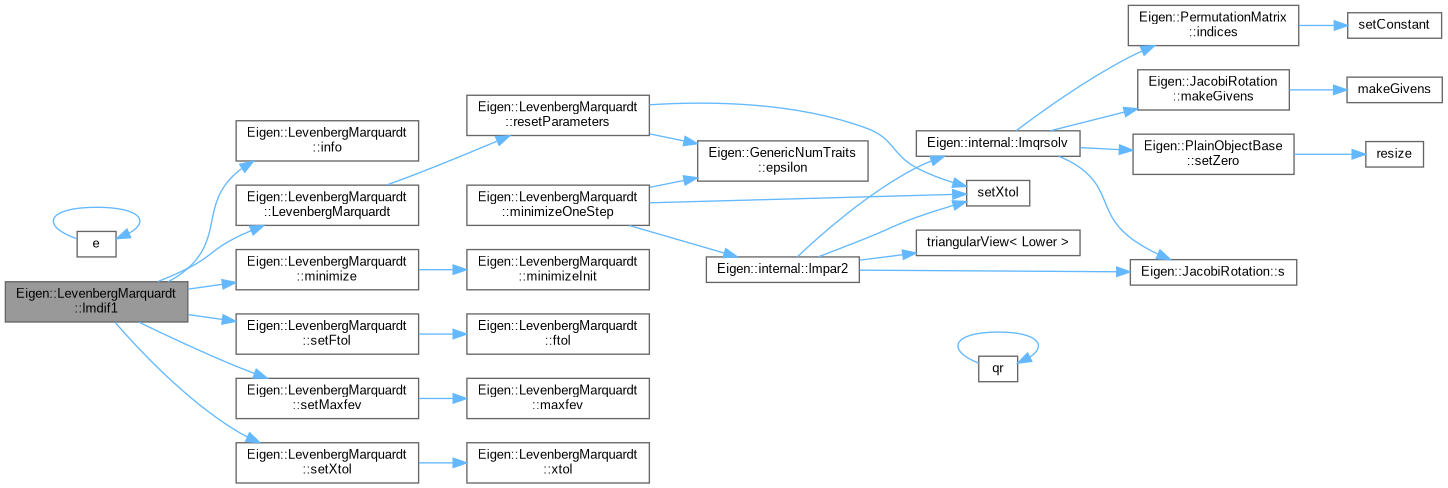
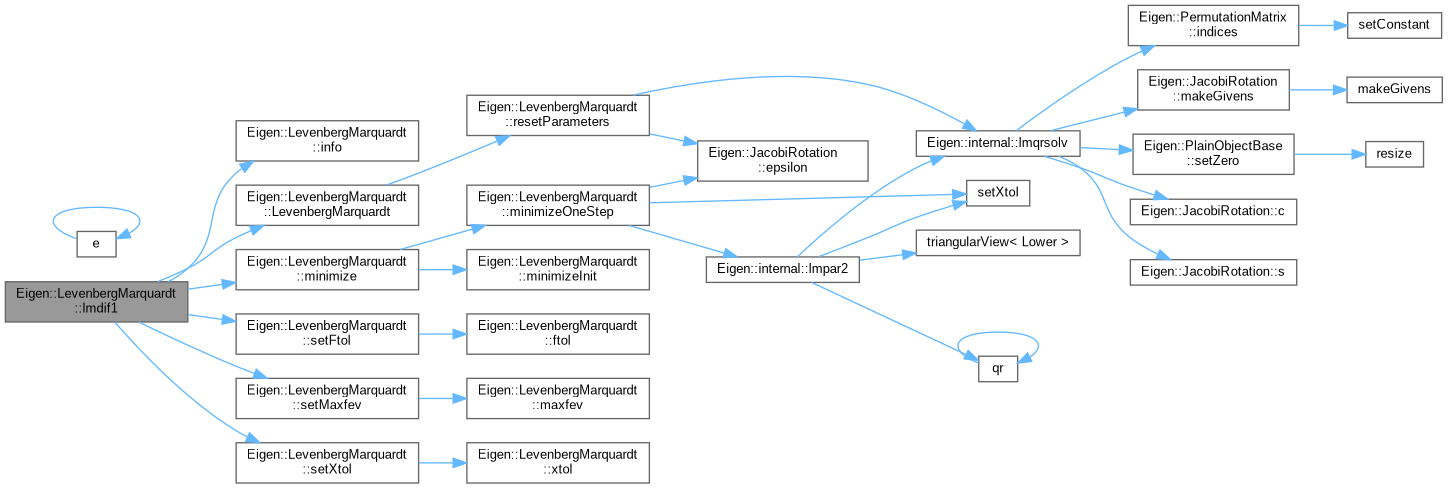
edge "Eigen::LevenbergMarquardt ::resetParameters" -> "setXtol": now "Eigen::LevenbergMarquardt ::resetParameters" -> "Eigen::internal::lmqrsolv"
node "Eigen::GenericNumTraits ::epsilon": label "Eigen::GenericNumTraits ::epsilon" -> "Eigen::JacobiRotation ::epsilon"
node "Eigen::JacobiRotation::c": added
edge "Eigen::LevenbergMarquardt ::minimize" -> "Eigen::LevenbergMarquardt ::minimizeOneStep": added
edge "Eigen::internal::lmpar2" -> "Eigen::JacobiRotation::s": now "Eigen::internal::lmpar2" -> "qr"
